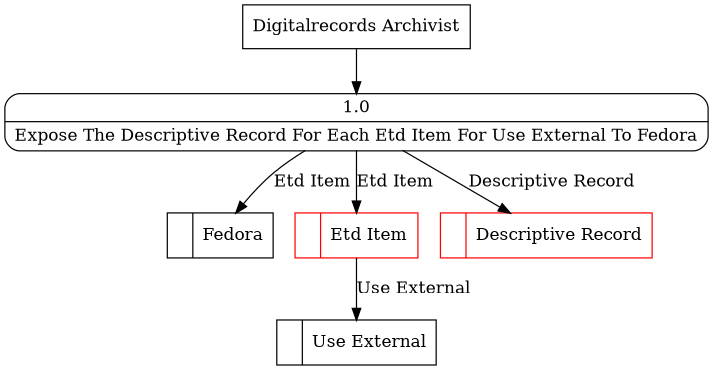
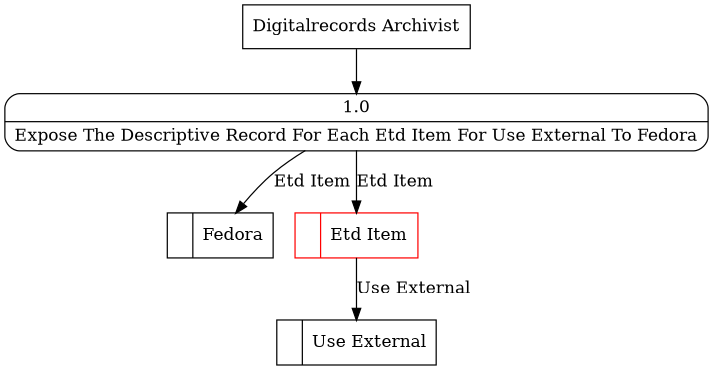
node "Descriptive Record": removed
